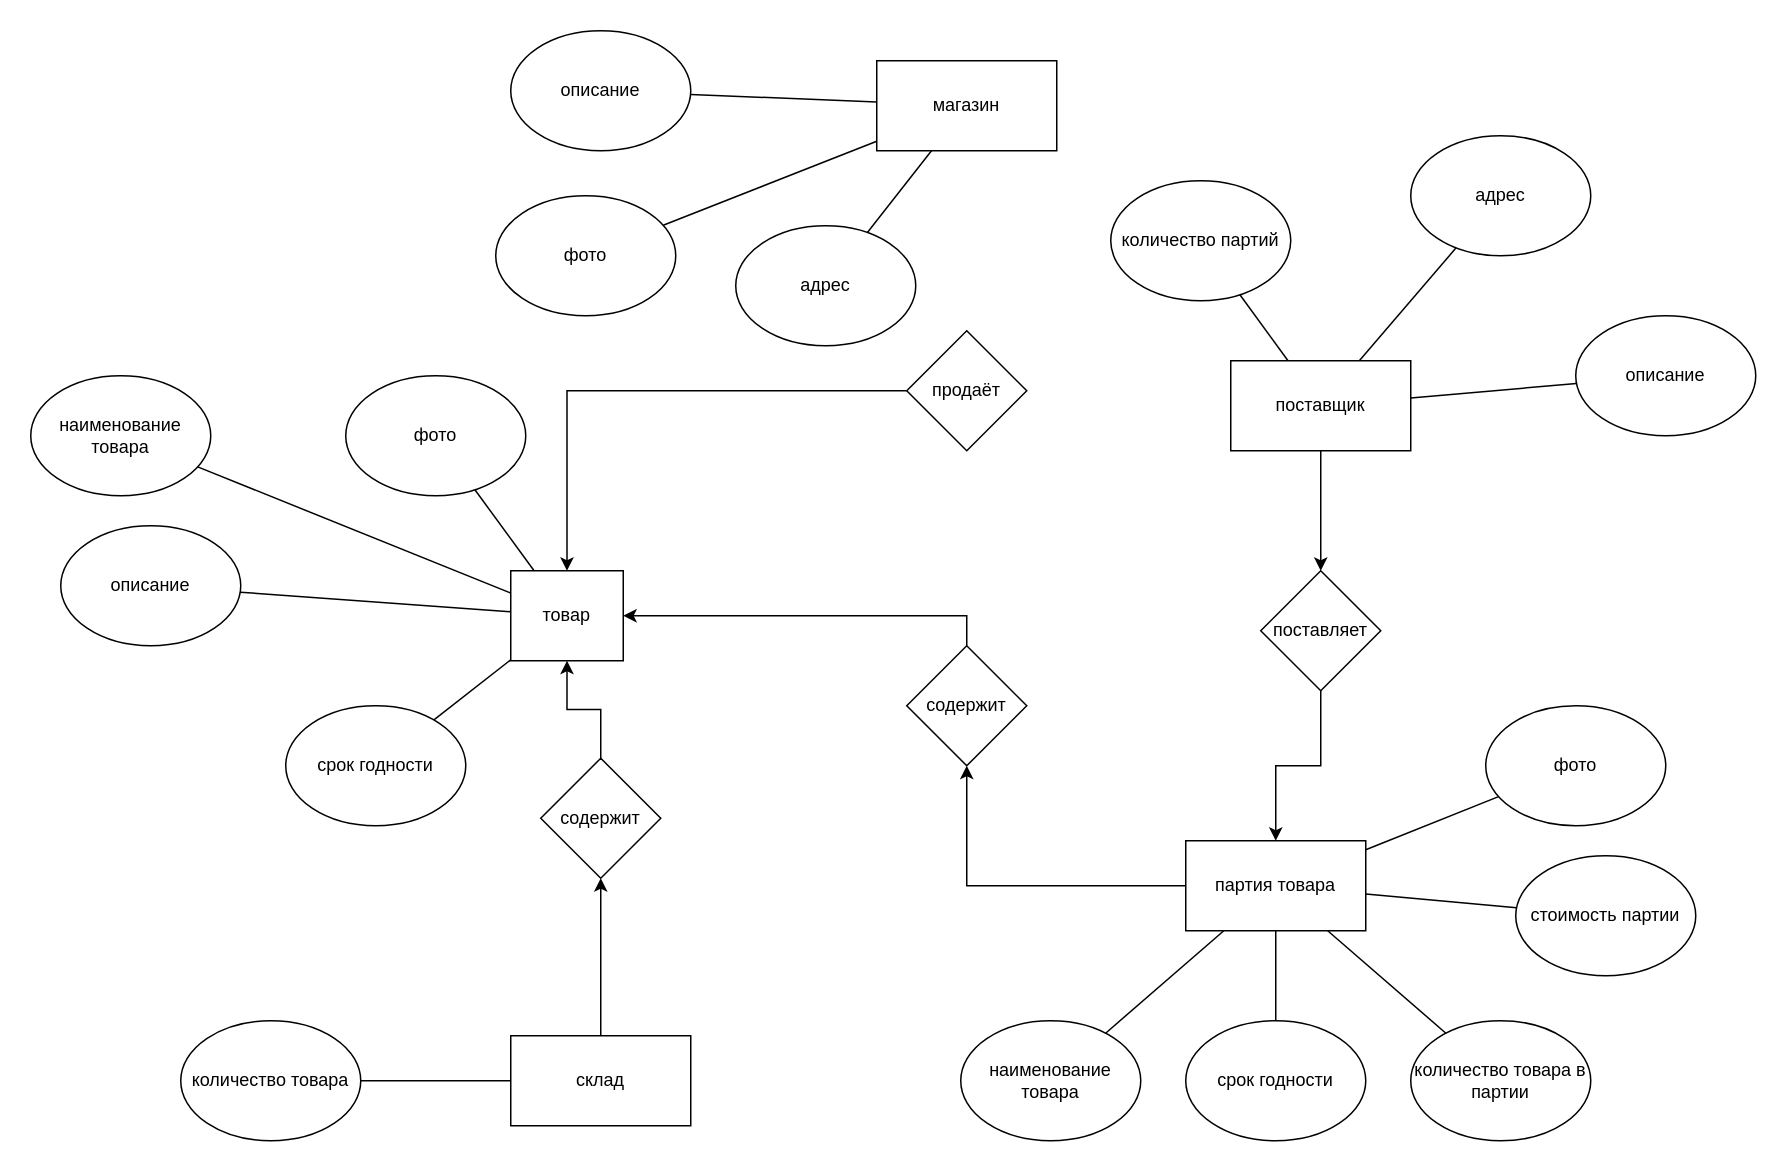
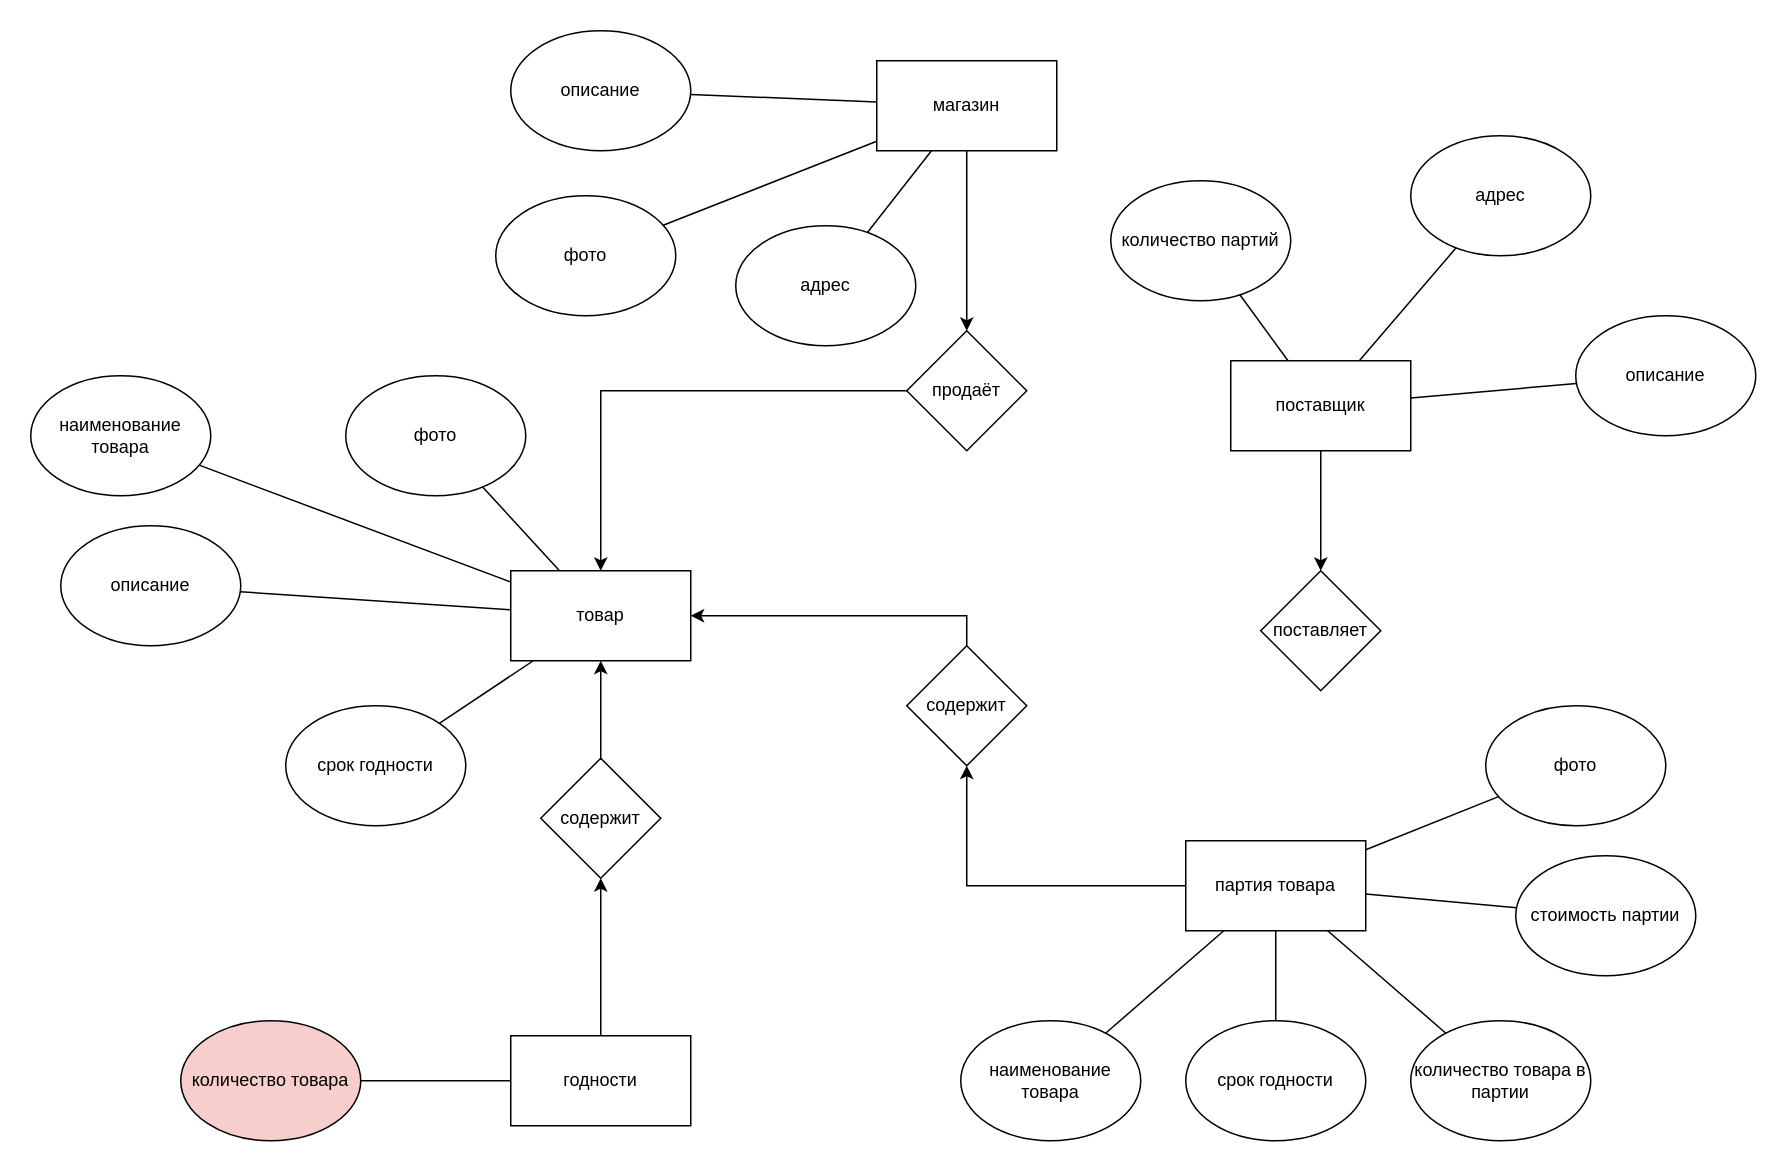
edge "магазин" -> "продаёт": added
node "товар": size 113x90 -> 180x90
edge "поставляет" -> "партия товара": removed
node "количество товара": fillcolor #ffffff -> #f8cecc
node "склад": label "склад" -> "годности"
